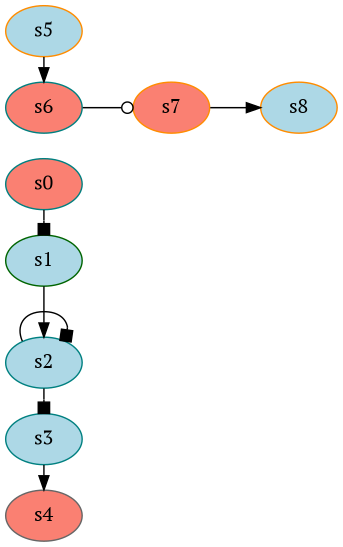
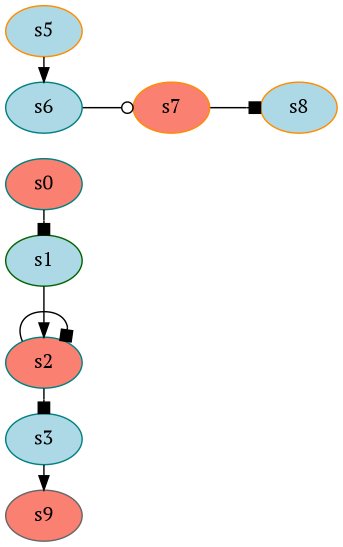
node "s6": fillcolor salmon -> lightblue
edge "s7" -> "s8": arrowhead normal -> box
node "s2": fillcolor lightblue -> salmon
node "s4": label "s4" -> "s9"
